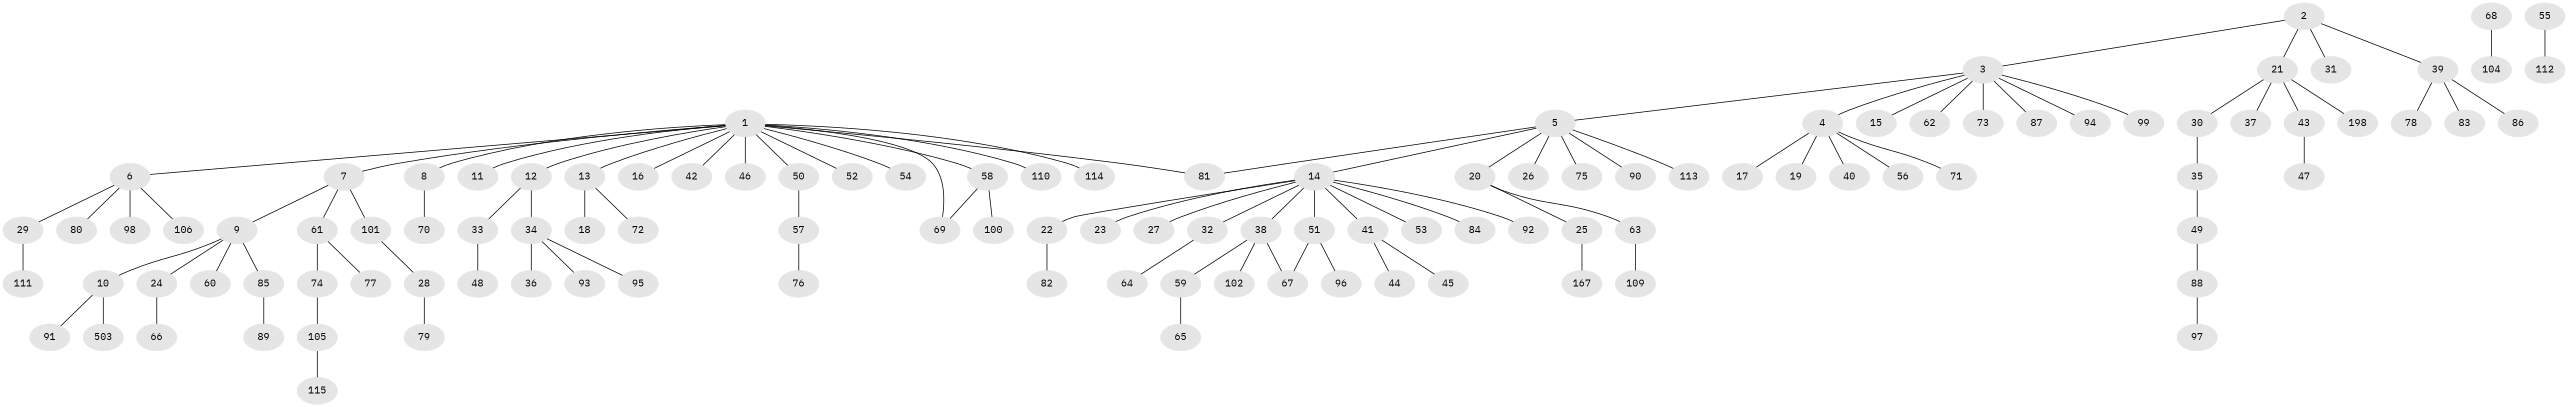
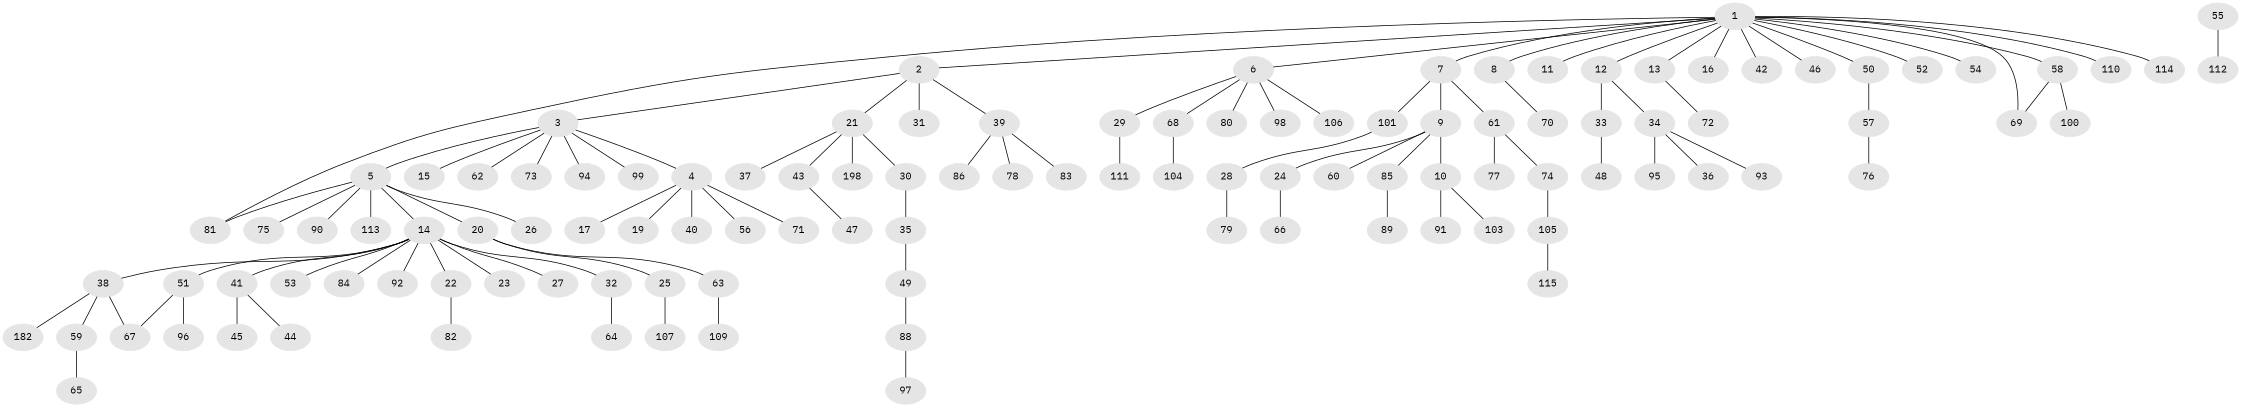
edge "1" -- "2": added
edge "6" -- "68": added
node "87": removed
node "18": removed
node "102": label "102" -> "182"
node "167": label "167" -> "107"
node "503": label "503" -> "103"
